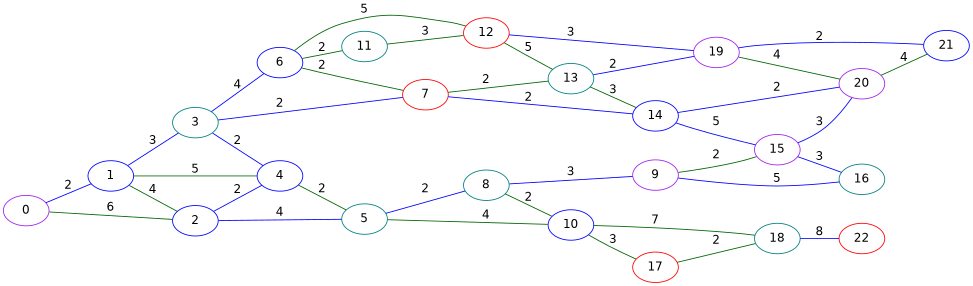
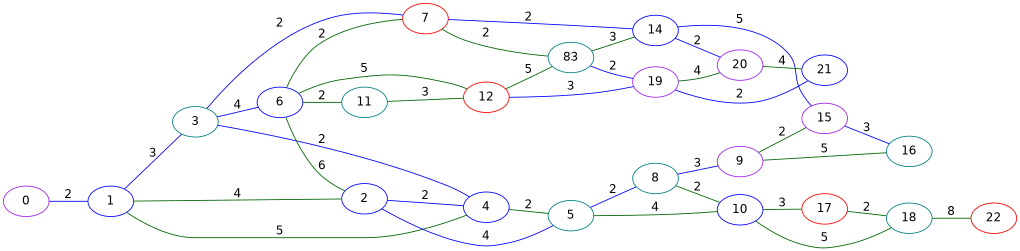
node "13": label "13" -> "83"
edge "20" -- "15": removed, label "3"
edge "9" -- "16": color blue -> darkgreen
edge "0" -- "2": now "6" -- "2"
edge "10" -- "18": label "7" -> "5"
edge "18" -- "22": color blue -> darkgreen
